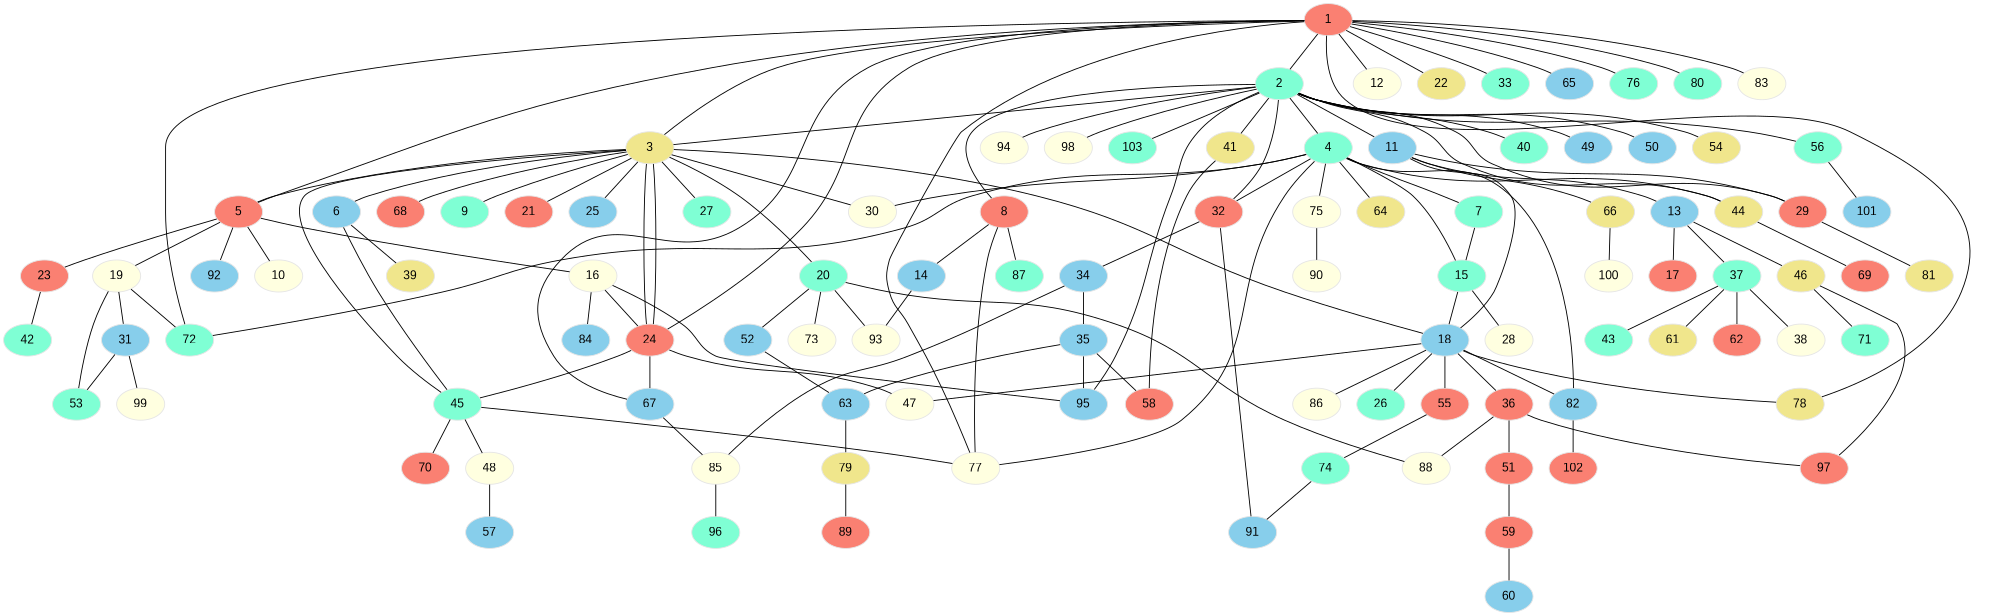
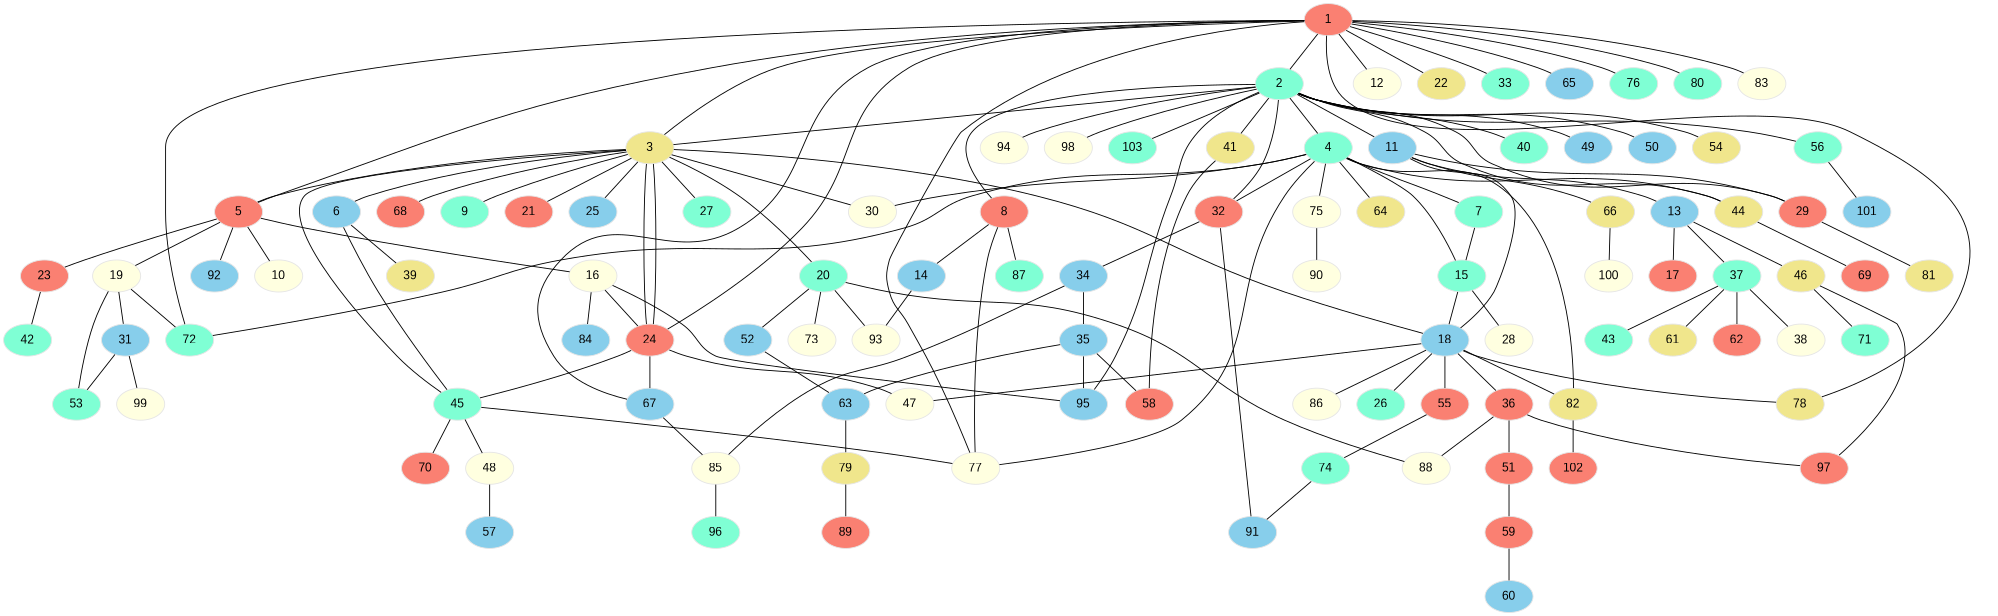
node "82": fillcolor skyblue -> khaki
